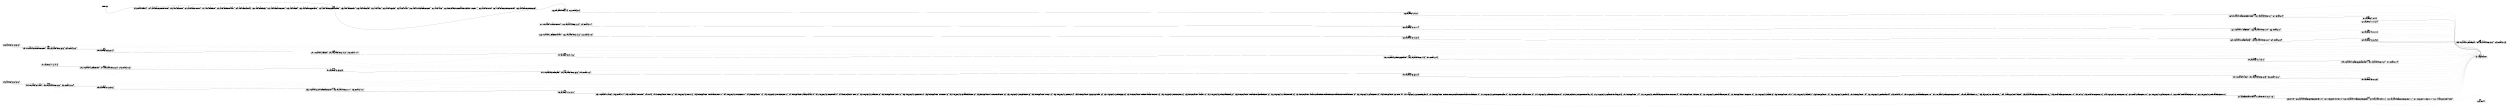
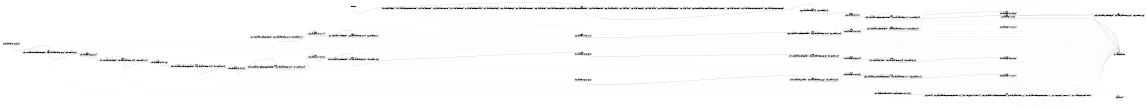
edge "12884: call-_dereq_ [v19,v20,v21,v18]" -> "12885: write-variable[v18,'ReactElementValidator']*": added
edge "12909: write-variable[v42,'ReactPropTypeLocationNames']*" -> "12912: call-_dereq_ [v47,v48,v49,v46]": added
node "12937: write-variable[v70,'warning']*": removed
